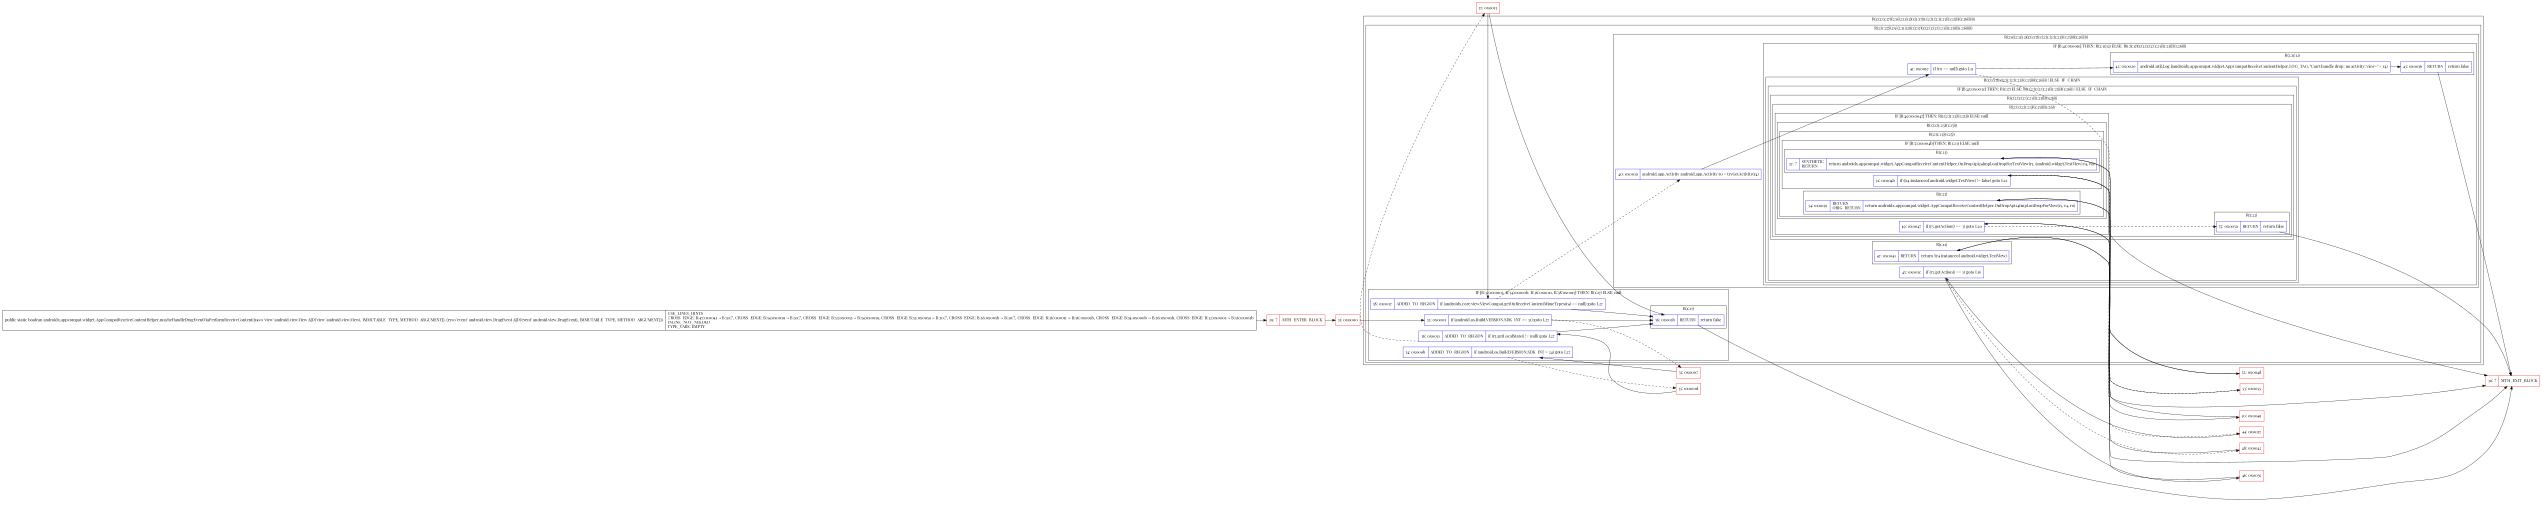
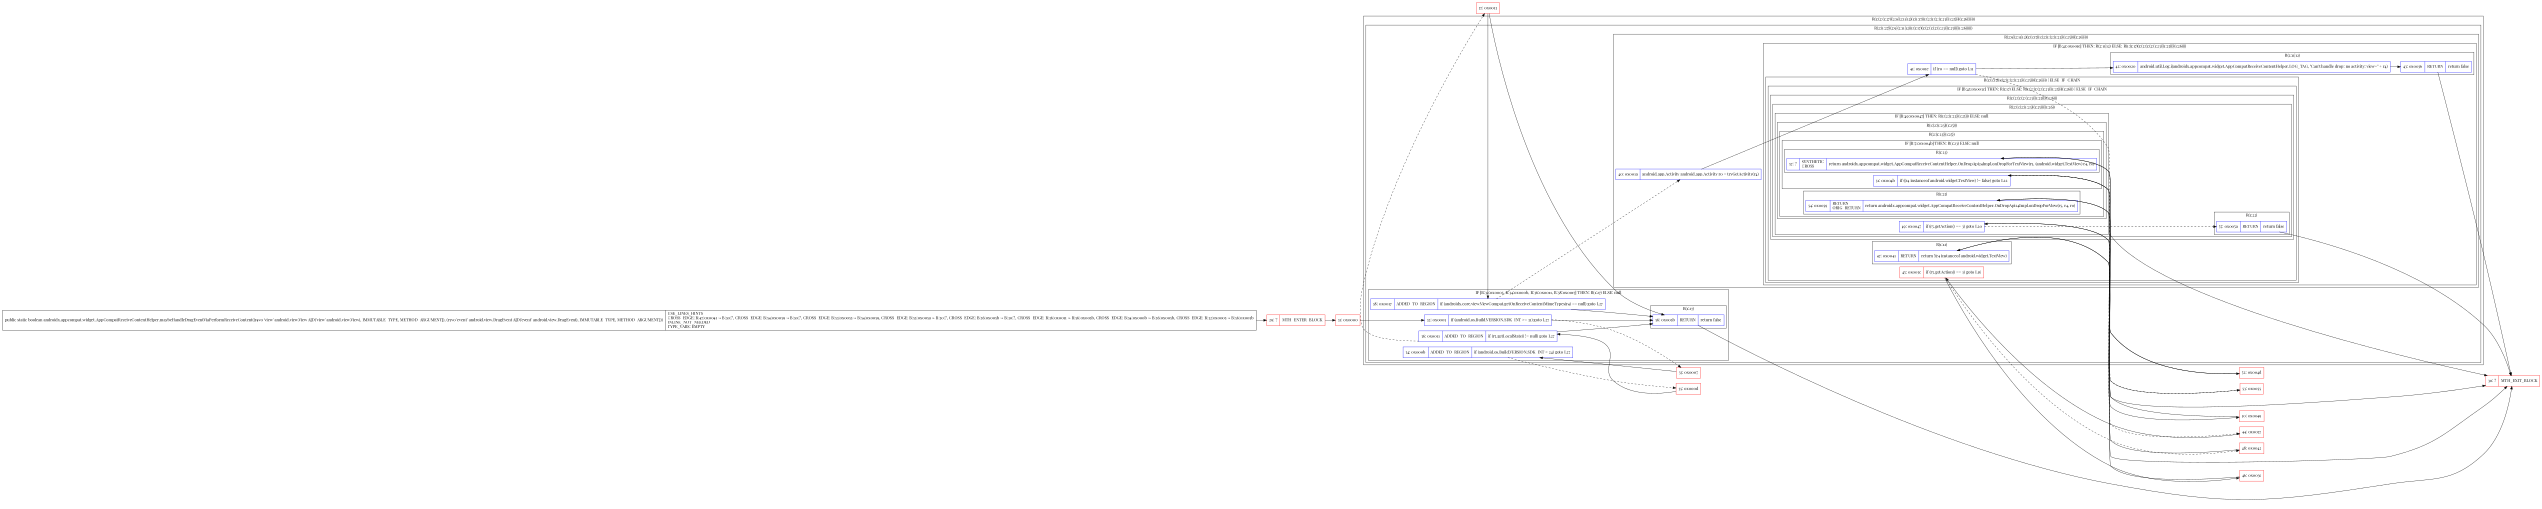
node "57: ?": text "RETURN" -> "CROSS"
node "45: 0x003c": color blue -> red
